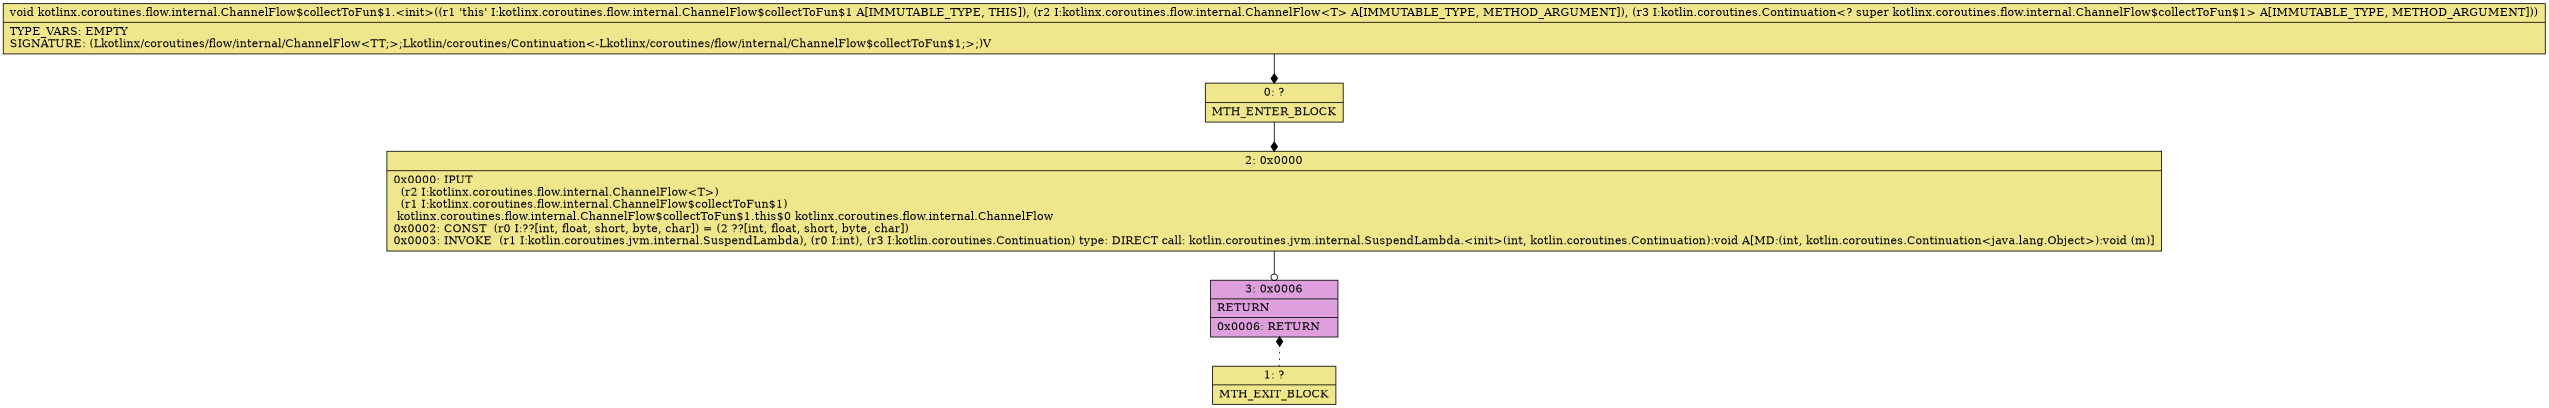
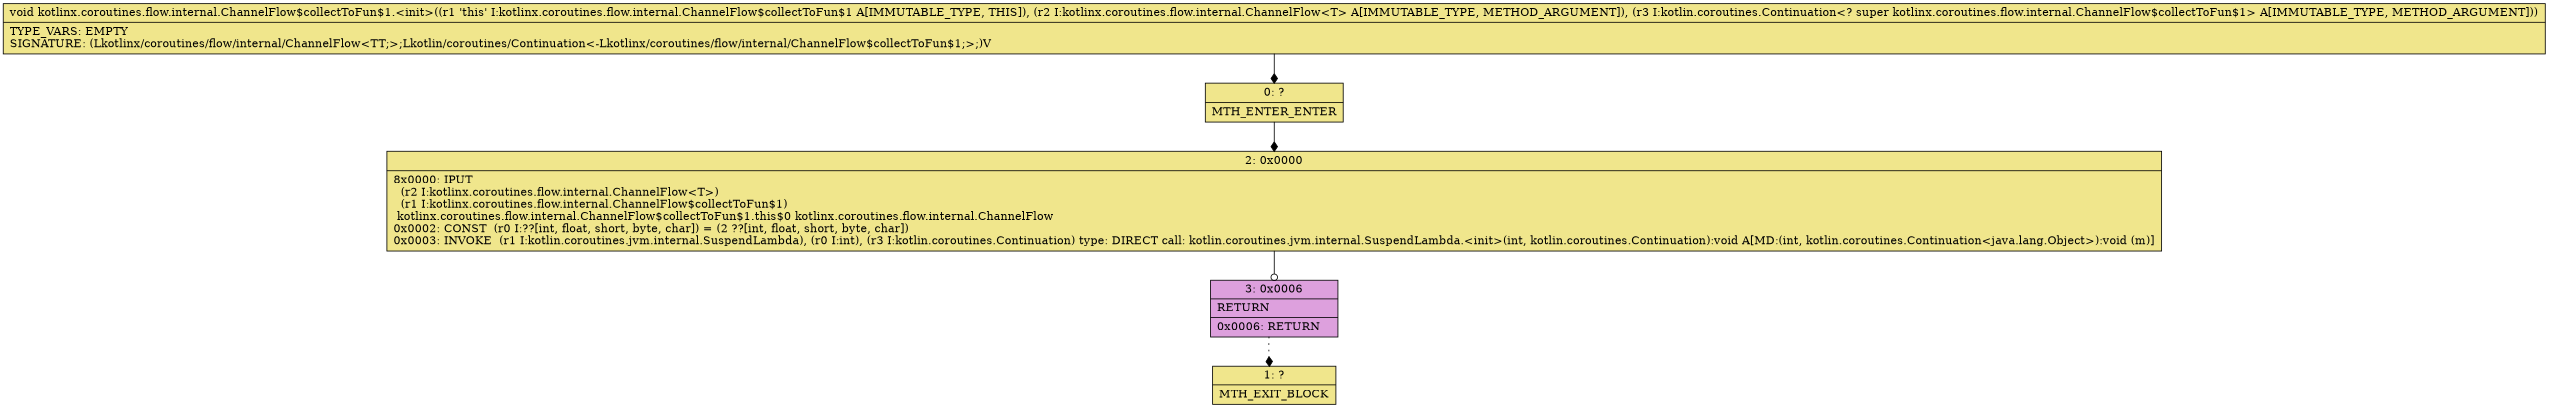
node "0: ?": text "MTH_ENTER_BLOCK" -> "MTH_ENTER_ENTER"
node "2: 0x0000": text "0x0000: IPUT" -> "8x0000: IPUT"
edge "1: ?" -> "3: 0x0006": reversed
